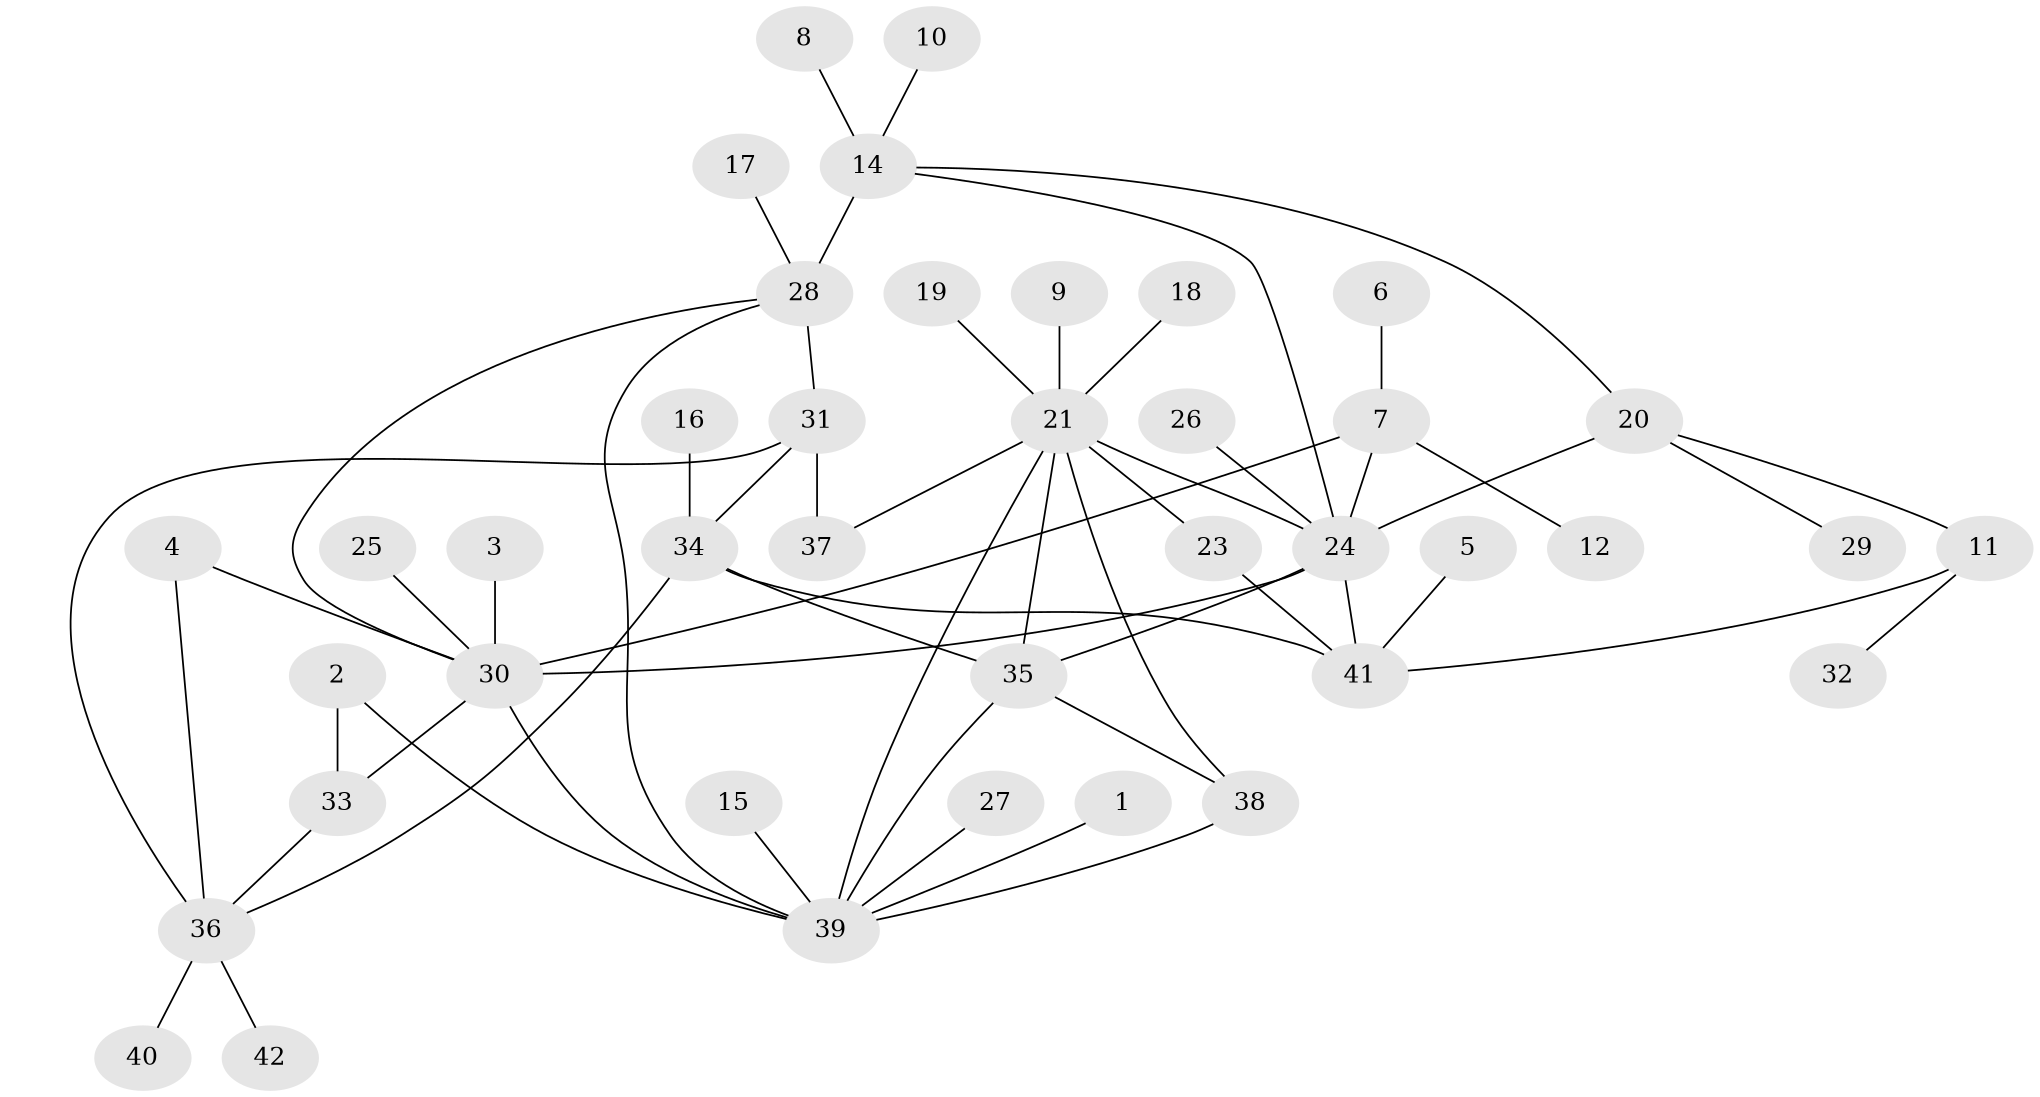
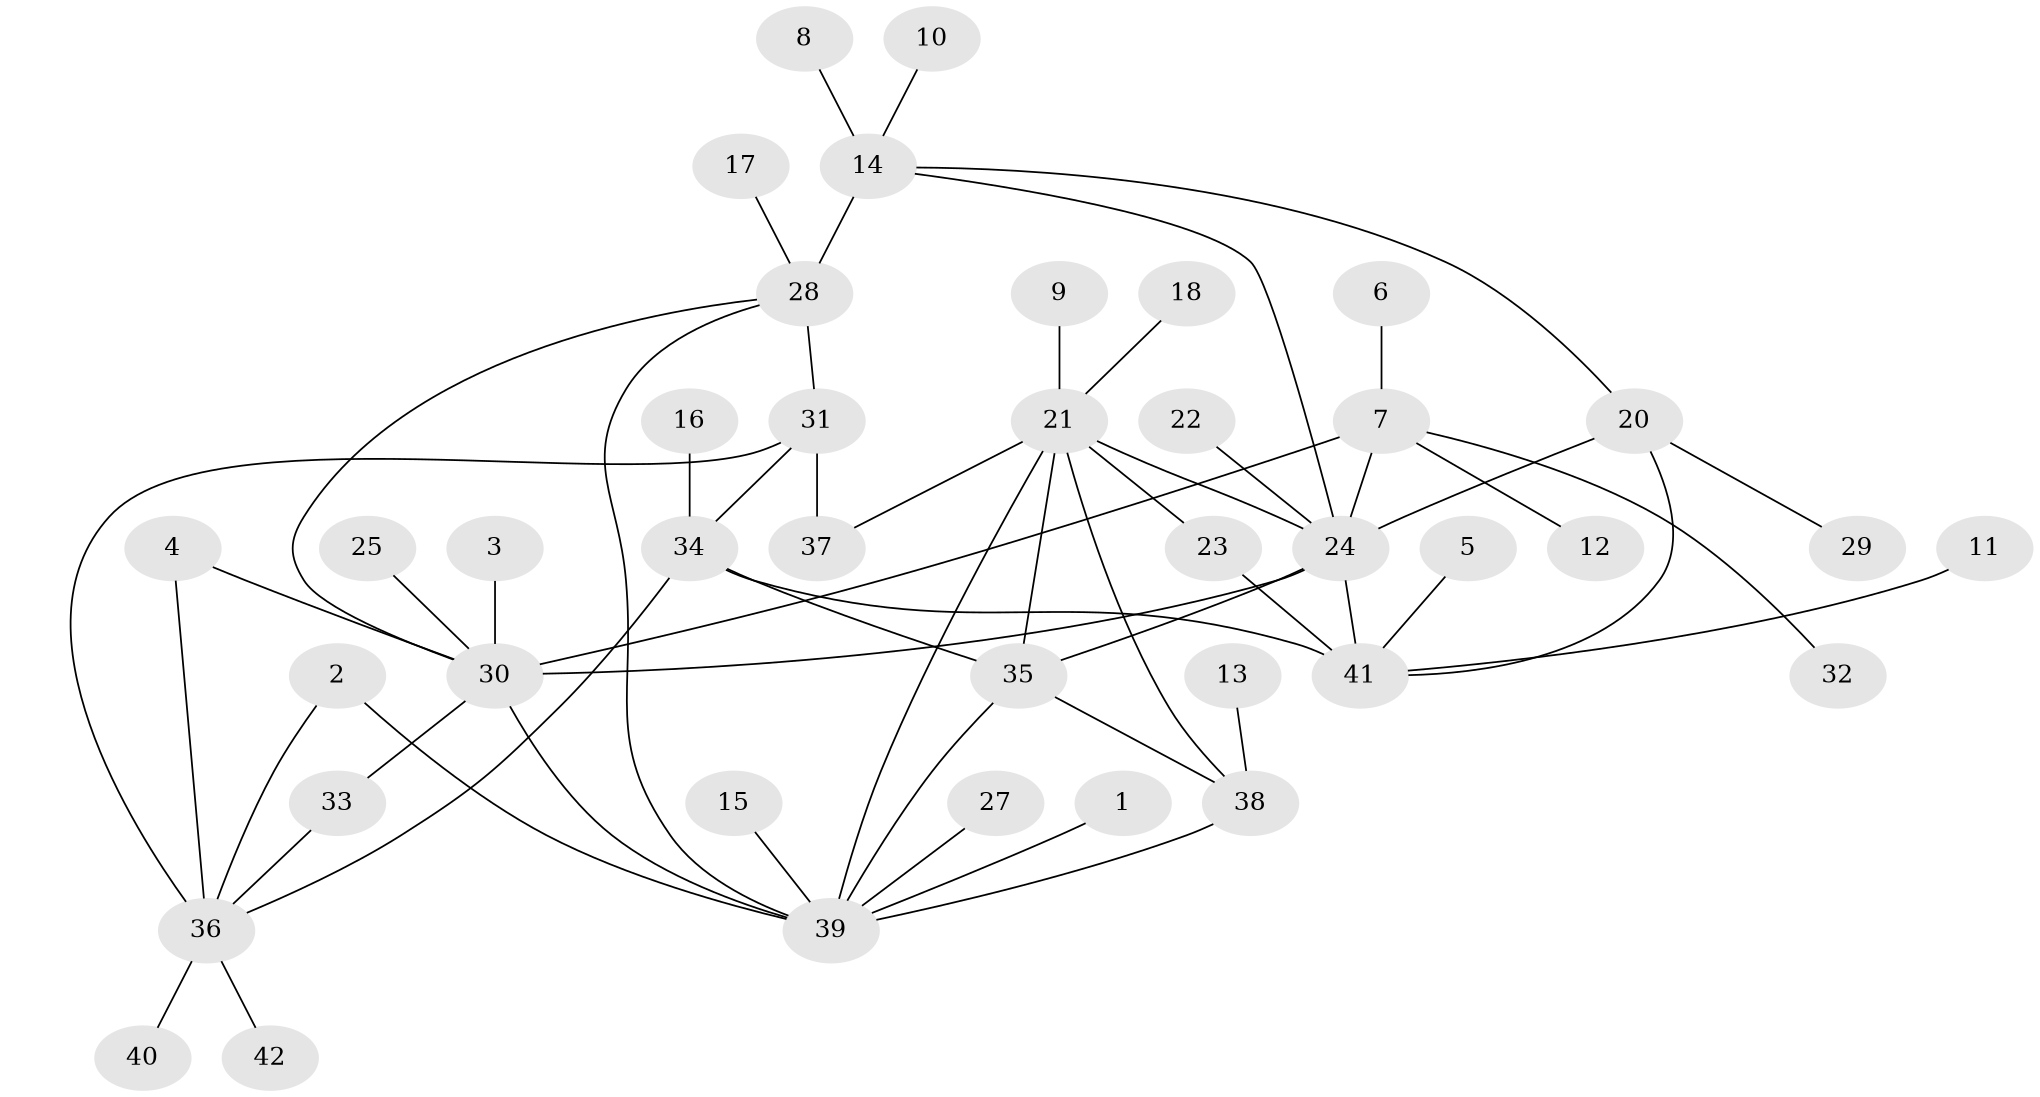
node "19": removed
node "26": label "26" -> "22"
edge "20" -- "11": now "20" -- "41"
edge "11" -- "32": now "7" -- "32"
node "13": added
edge "2" -- "33": now "2" -- "36"
